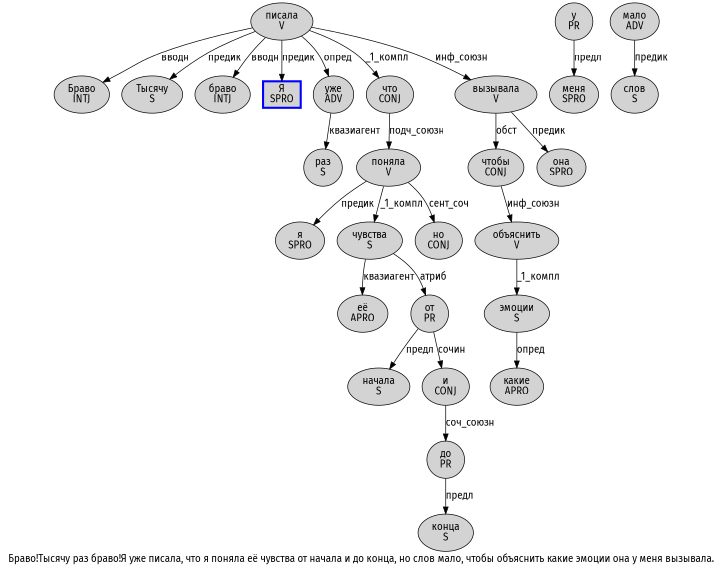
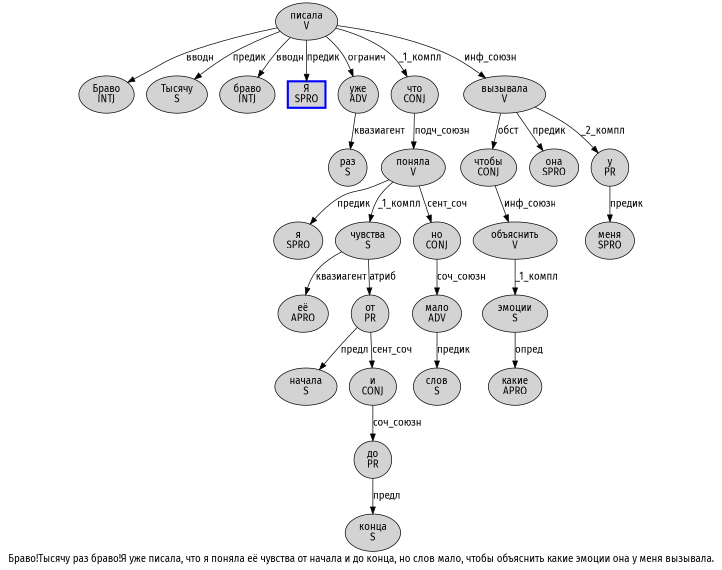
edge "писала V" -> "уже ADV": label "опред" -> "огранич"
edge "у PR" -> "меня SPRO": label "предл" -> "предик"
edge "вызывала V" -> "у PR": added, label "_2_компл"
edge "но CONJ" -> "мало ADV": added, label "соч_союзн"
edge "от PR" -> "и CONJ": label "сочин" -> "сент_соч"
